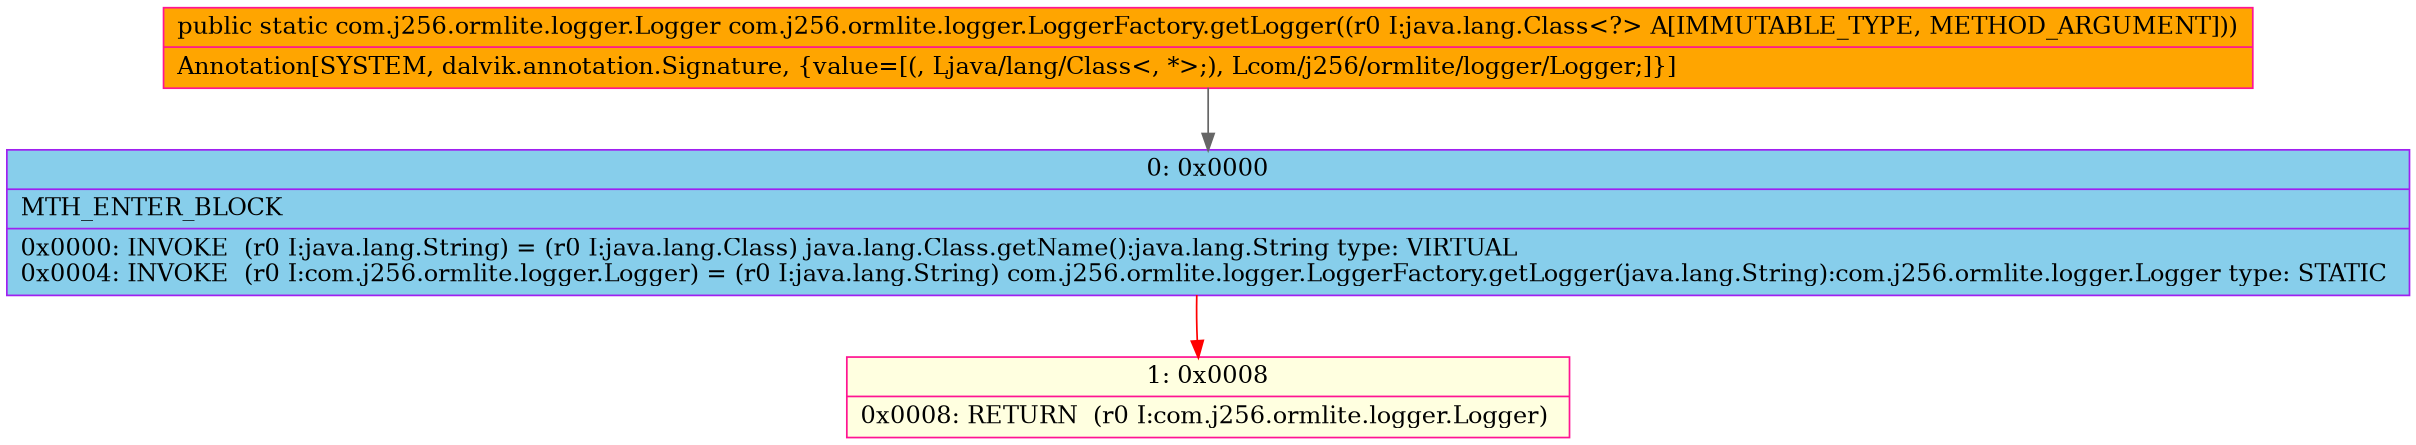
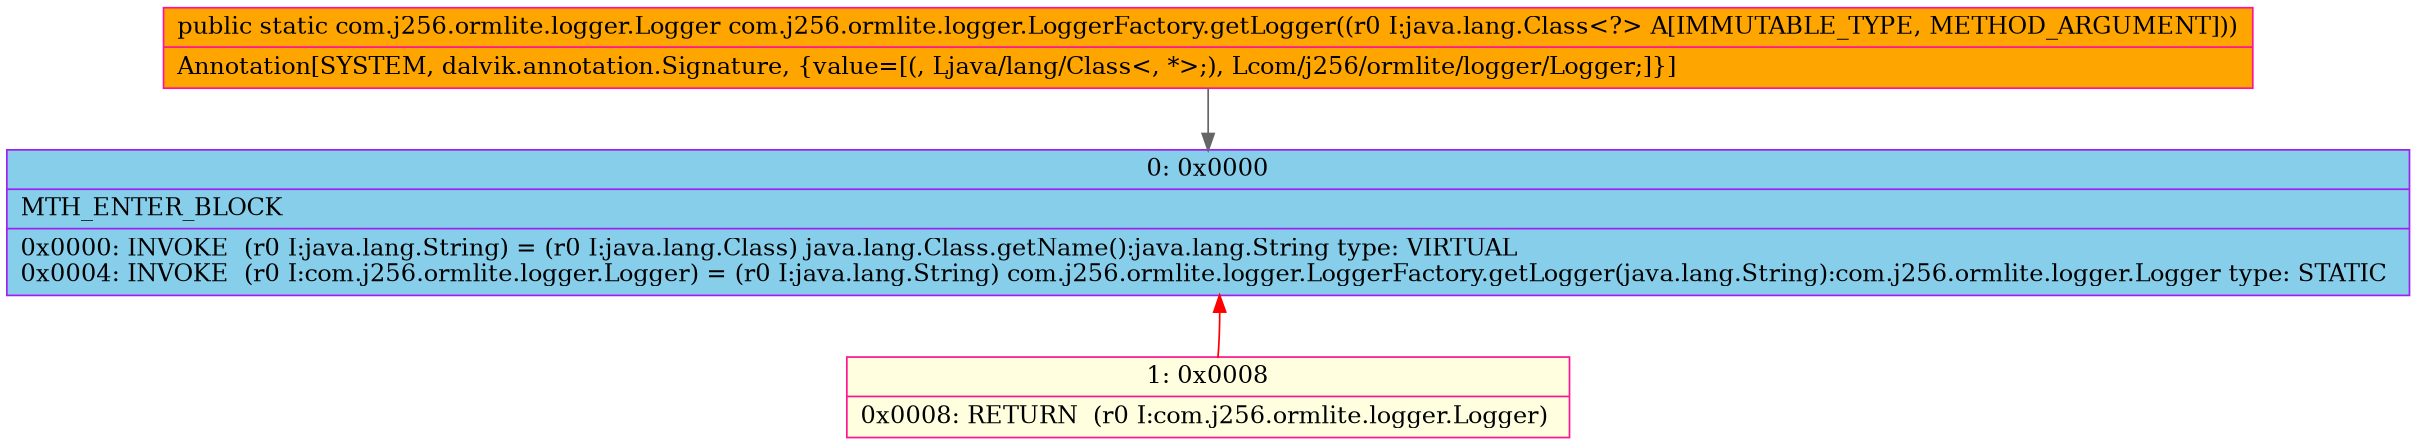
edge "0: 0x0000" -> "1: 0x0008": reversed
